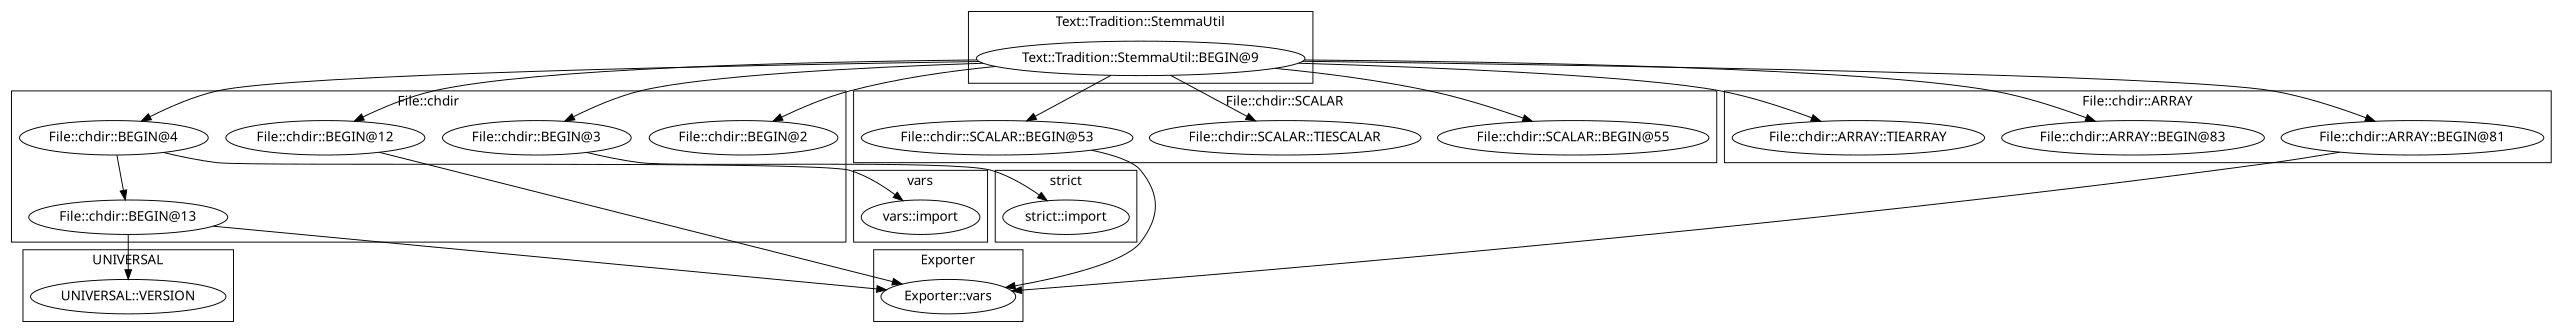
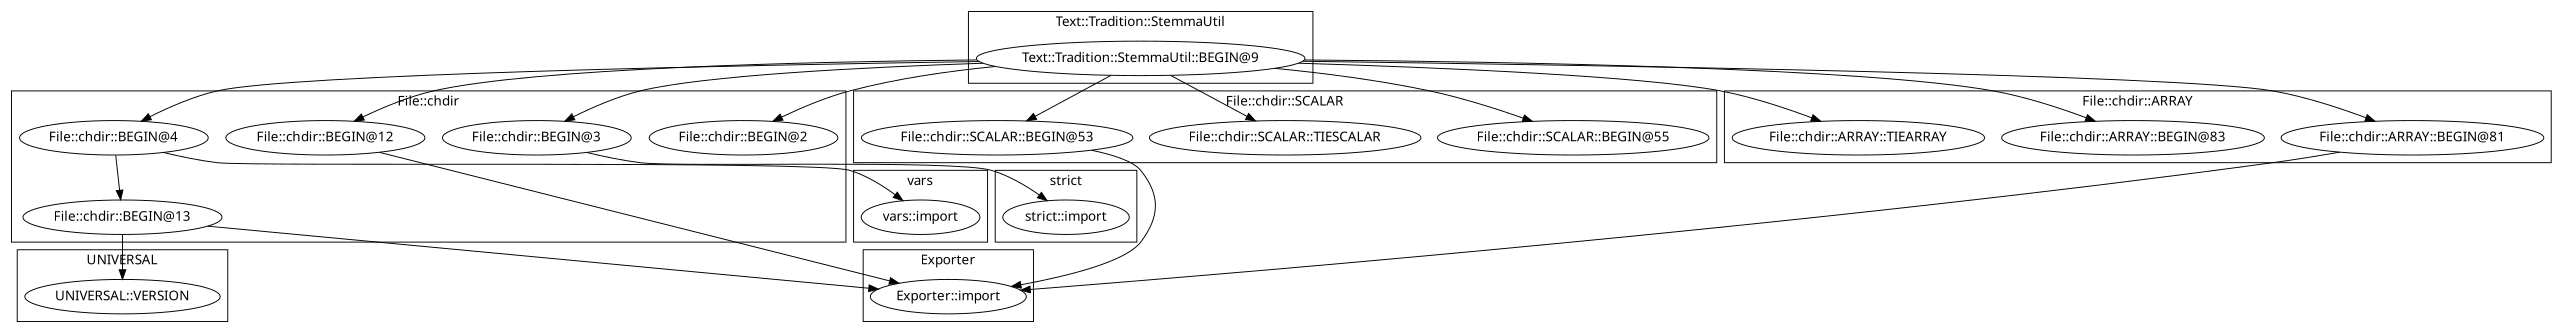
node "Exporter::vars": label "Exporter::vars" -> "Exporter::import"
